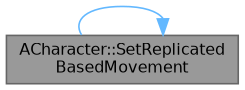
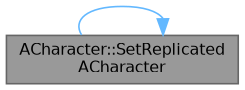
node "ACharacter::SetReplicated BasedMovement": label "ACharacter::SetReplicated BasedMovement" -> "ACharacter::SetReplicated ACharacter"
